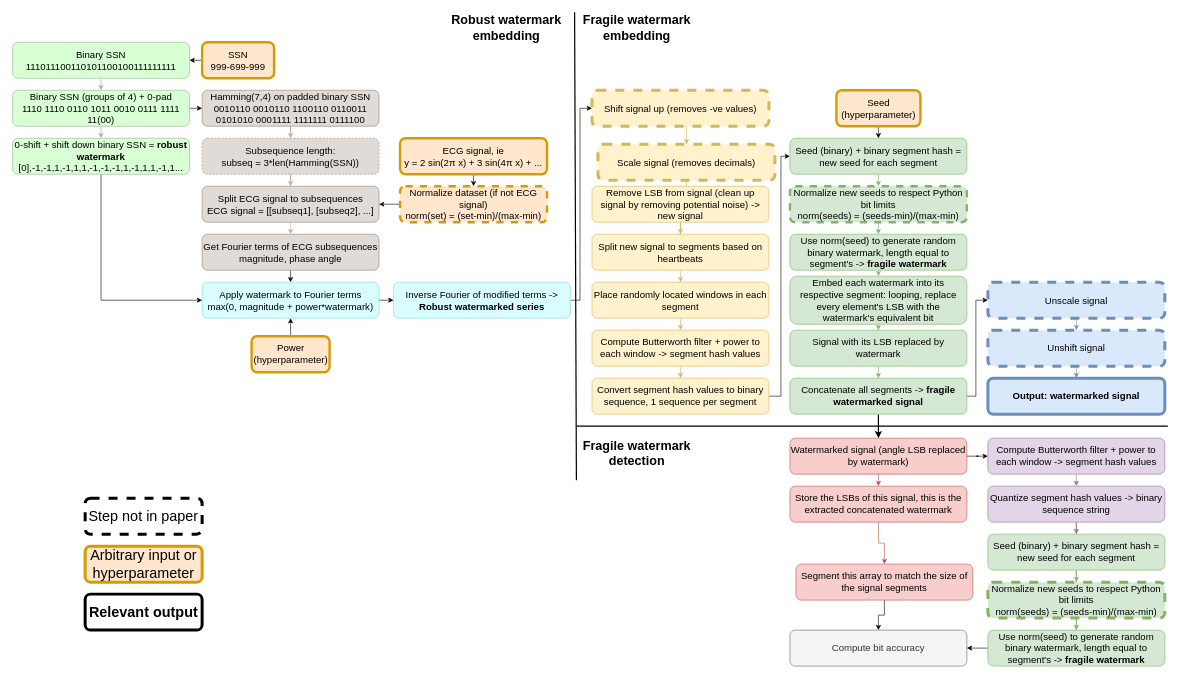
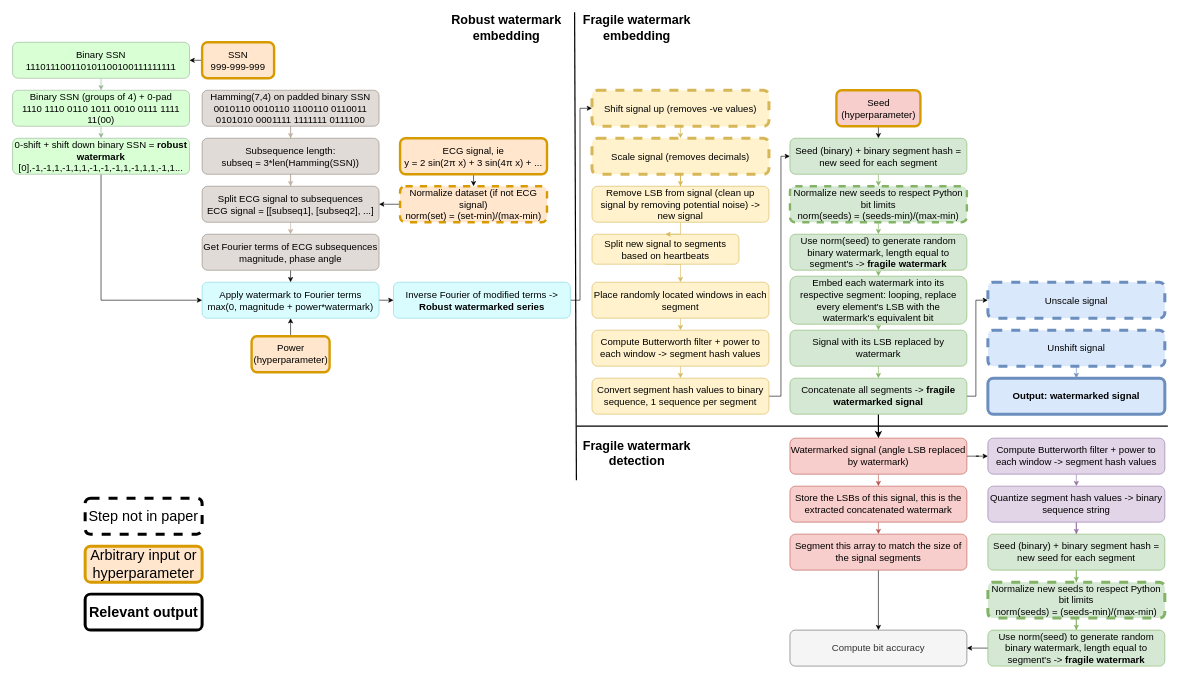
node "SSN 999-699-999": label "SSN 999-699-999" -> "SSN 999-999-999"
edge "Binary SSN (groups of 4) + 0-pad 1110 1110 0110 1011 0010 0111 1111 11(00)" -> "Hamming(7,4) on padded binary SSN 0010110 0010110 1100110 0110011 0101010 0001111 1111111 0111100": removed
node "Seed (hyperparameter)": fillcolor #ffe6cc -> #f8cecc
node "Subsequence length: subseq = 3*len(Hamming(SSN))": style dashed -> solid
node "Scale signal (removes decimals)": moved (686, 162) -> (680, 156)
node "Split new signal to segments based on heartbeats": size 177x36 -> 147x30
edge "Unscale signal" -> "Unshift signal": removed
node "Segment this array to match the size of the signal segments": moved (884, 582) -> (878, 552)
